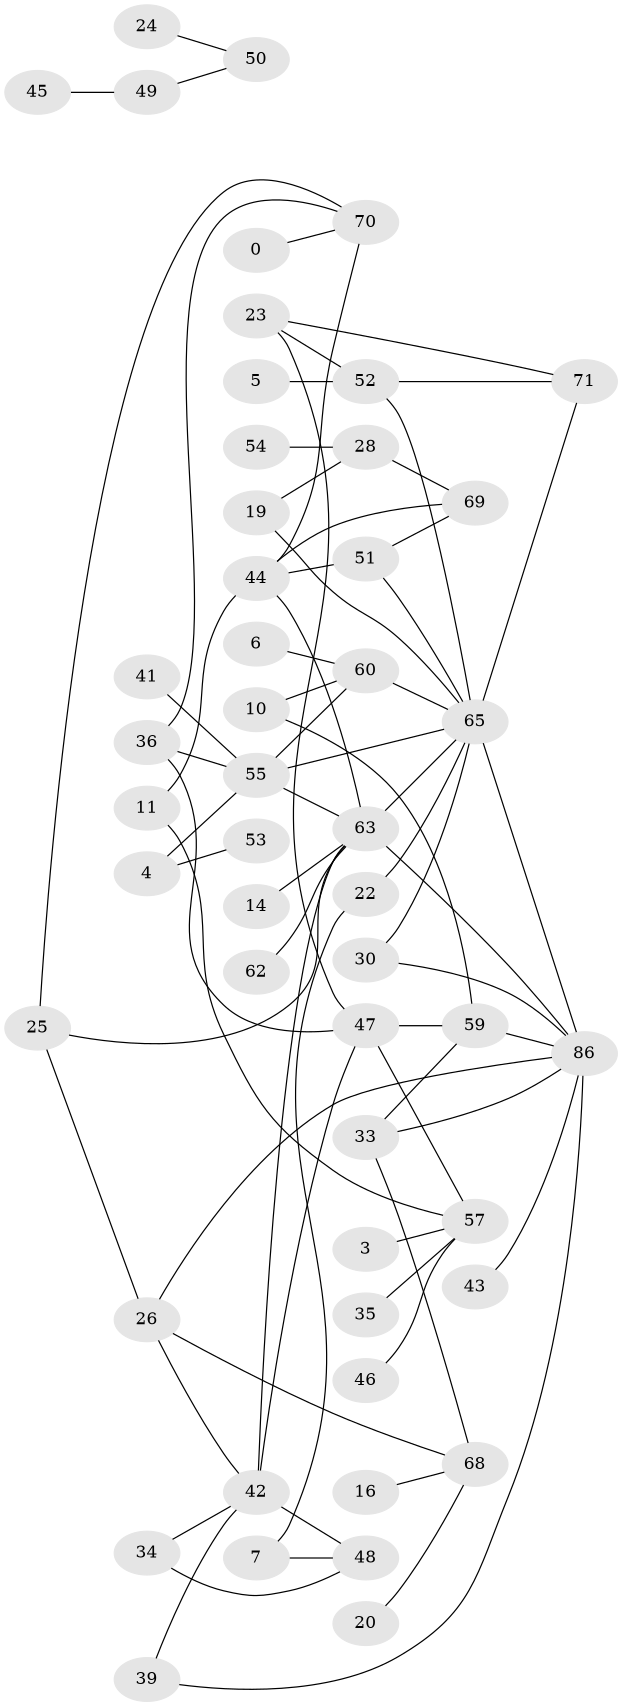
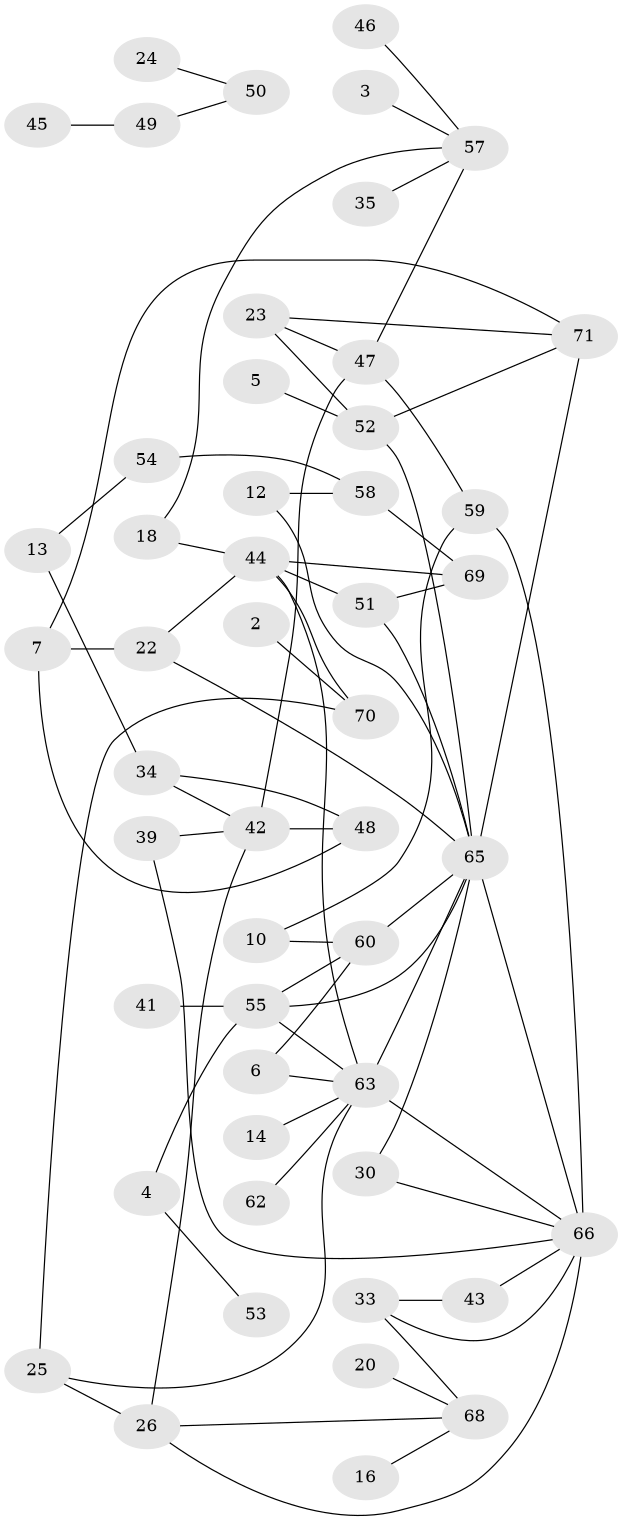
node "0": label "0" -> "2"
edge "71" -- "7": added
node "28": label "28" -> "58"
node "19": label "19" -> "12"
node "13": added
edge "44" -- "22": added
node "36": removed
node "11": label "11" -> "18"
node "86": label "86" -> "66"
edge "59" -- "33": now "43" -- "33"
edge "63" -- "42": now "63" -- "6"
